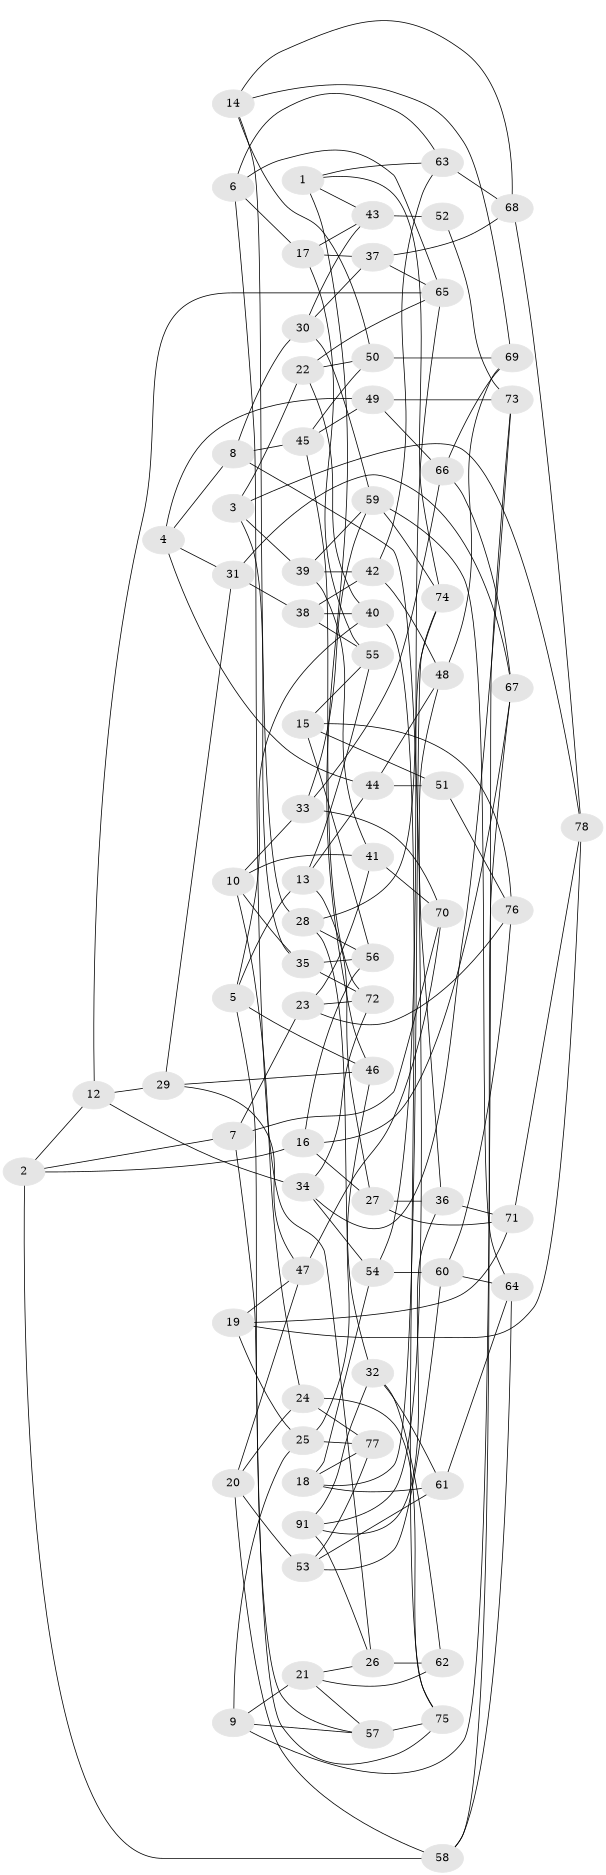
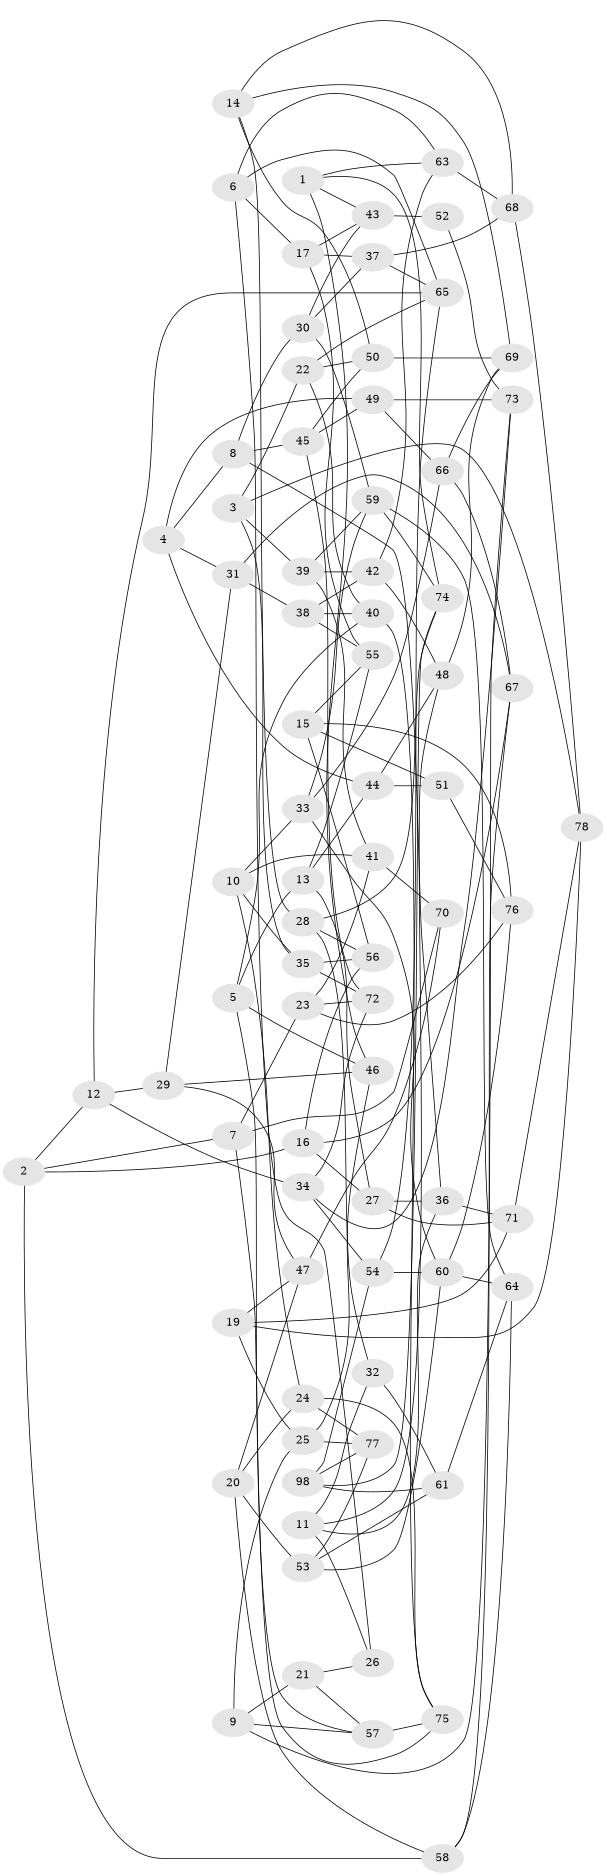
edge "33" -- "70": now "33" -- "60"
node "18": label "18" -> "98"
node "91": label "91" -> "11"
node "62": removed
